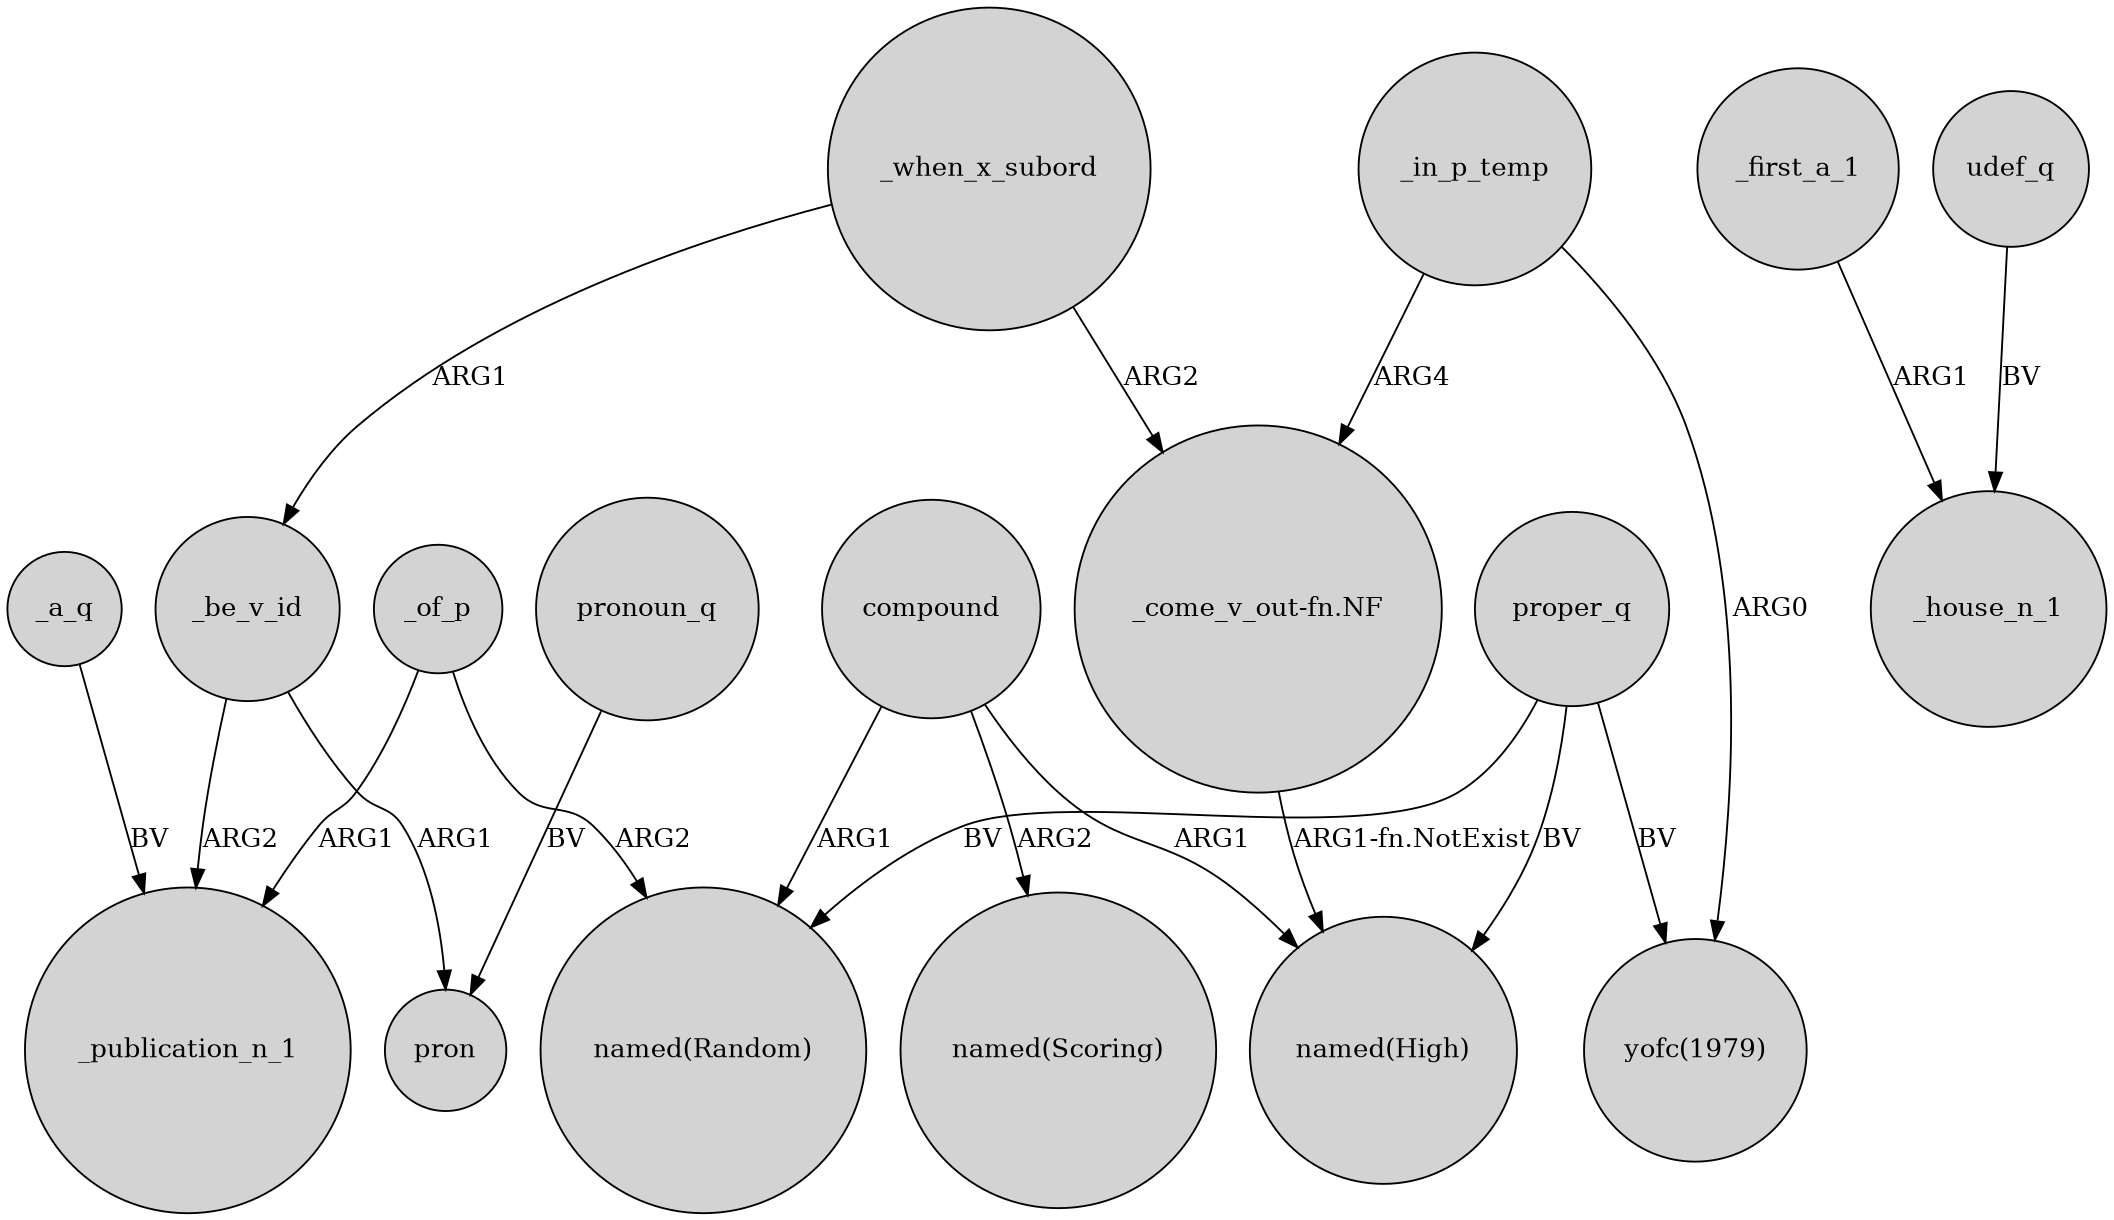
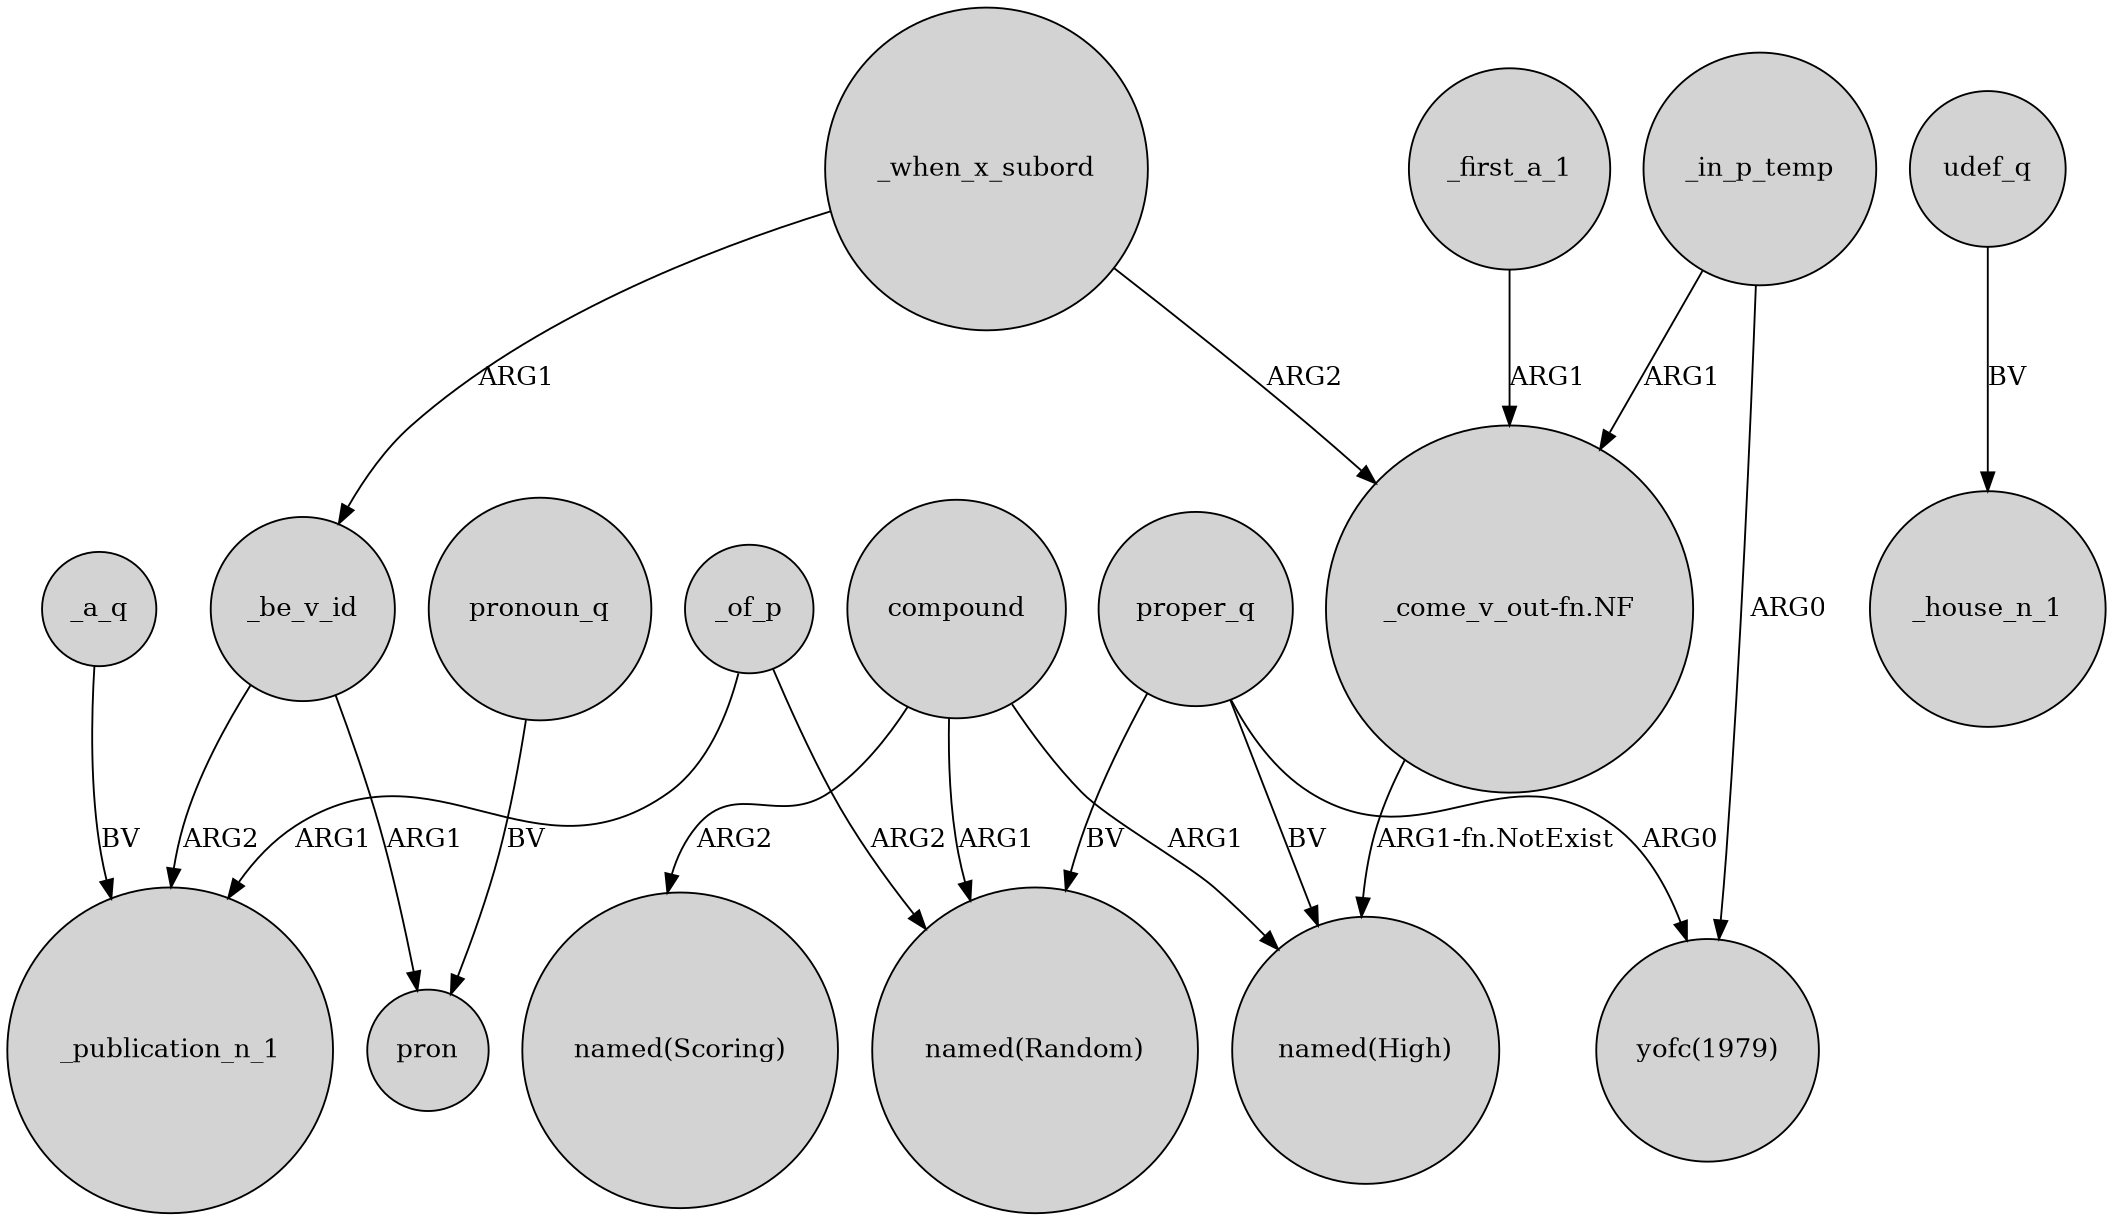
edge "_first_a_1" -> "_house_n_1": now "_first_a_1" -> "_come_v_out-fn.NF"
edge "_in_p_temp" -> "_come_v_out-fn.NF": label "ARG4" -> "ARG1"
edge "proper_q" -> "yofc(1979)": label "BV" -> "ARG0"
